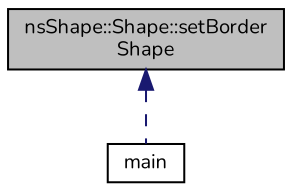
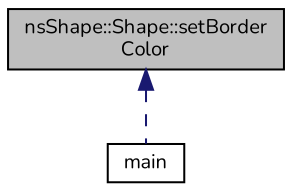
node "nsShape::Shape::setBorder Shape": label "nsShape::Shape::setBorder Shape" -> "nsShape::Shape::setBorder Color"
